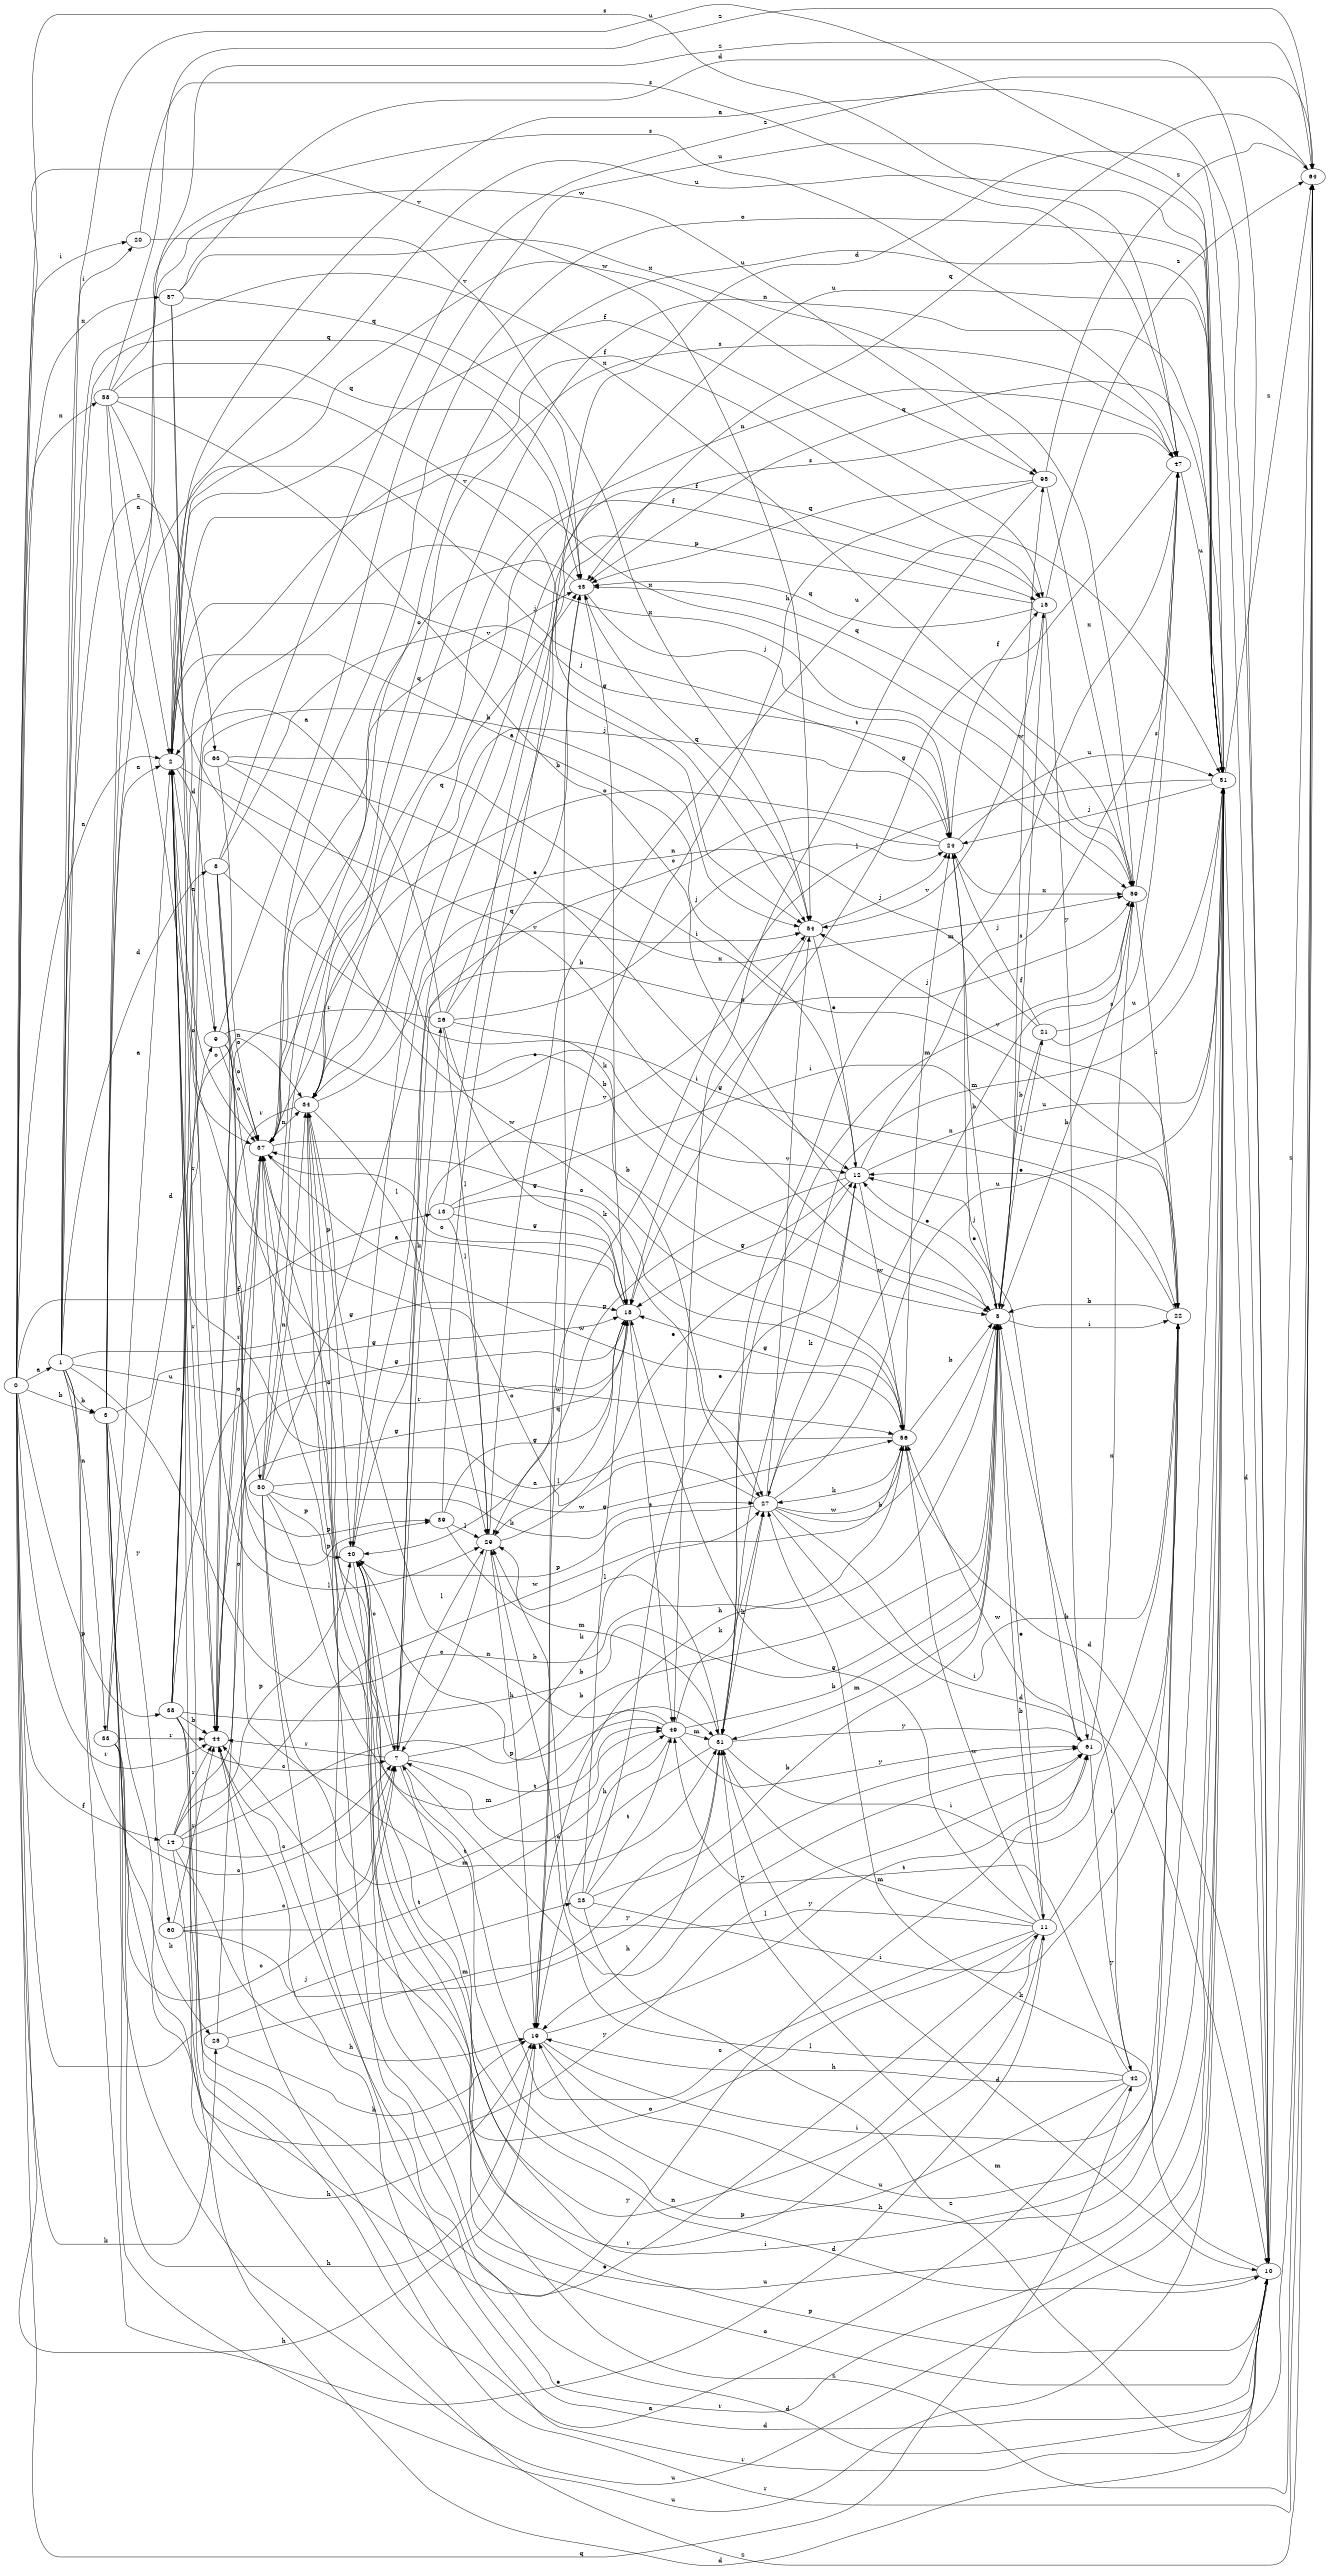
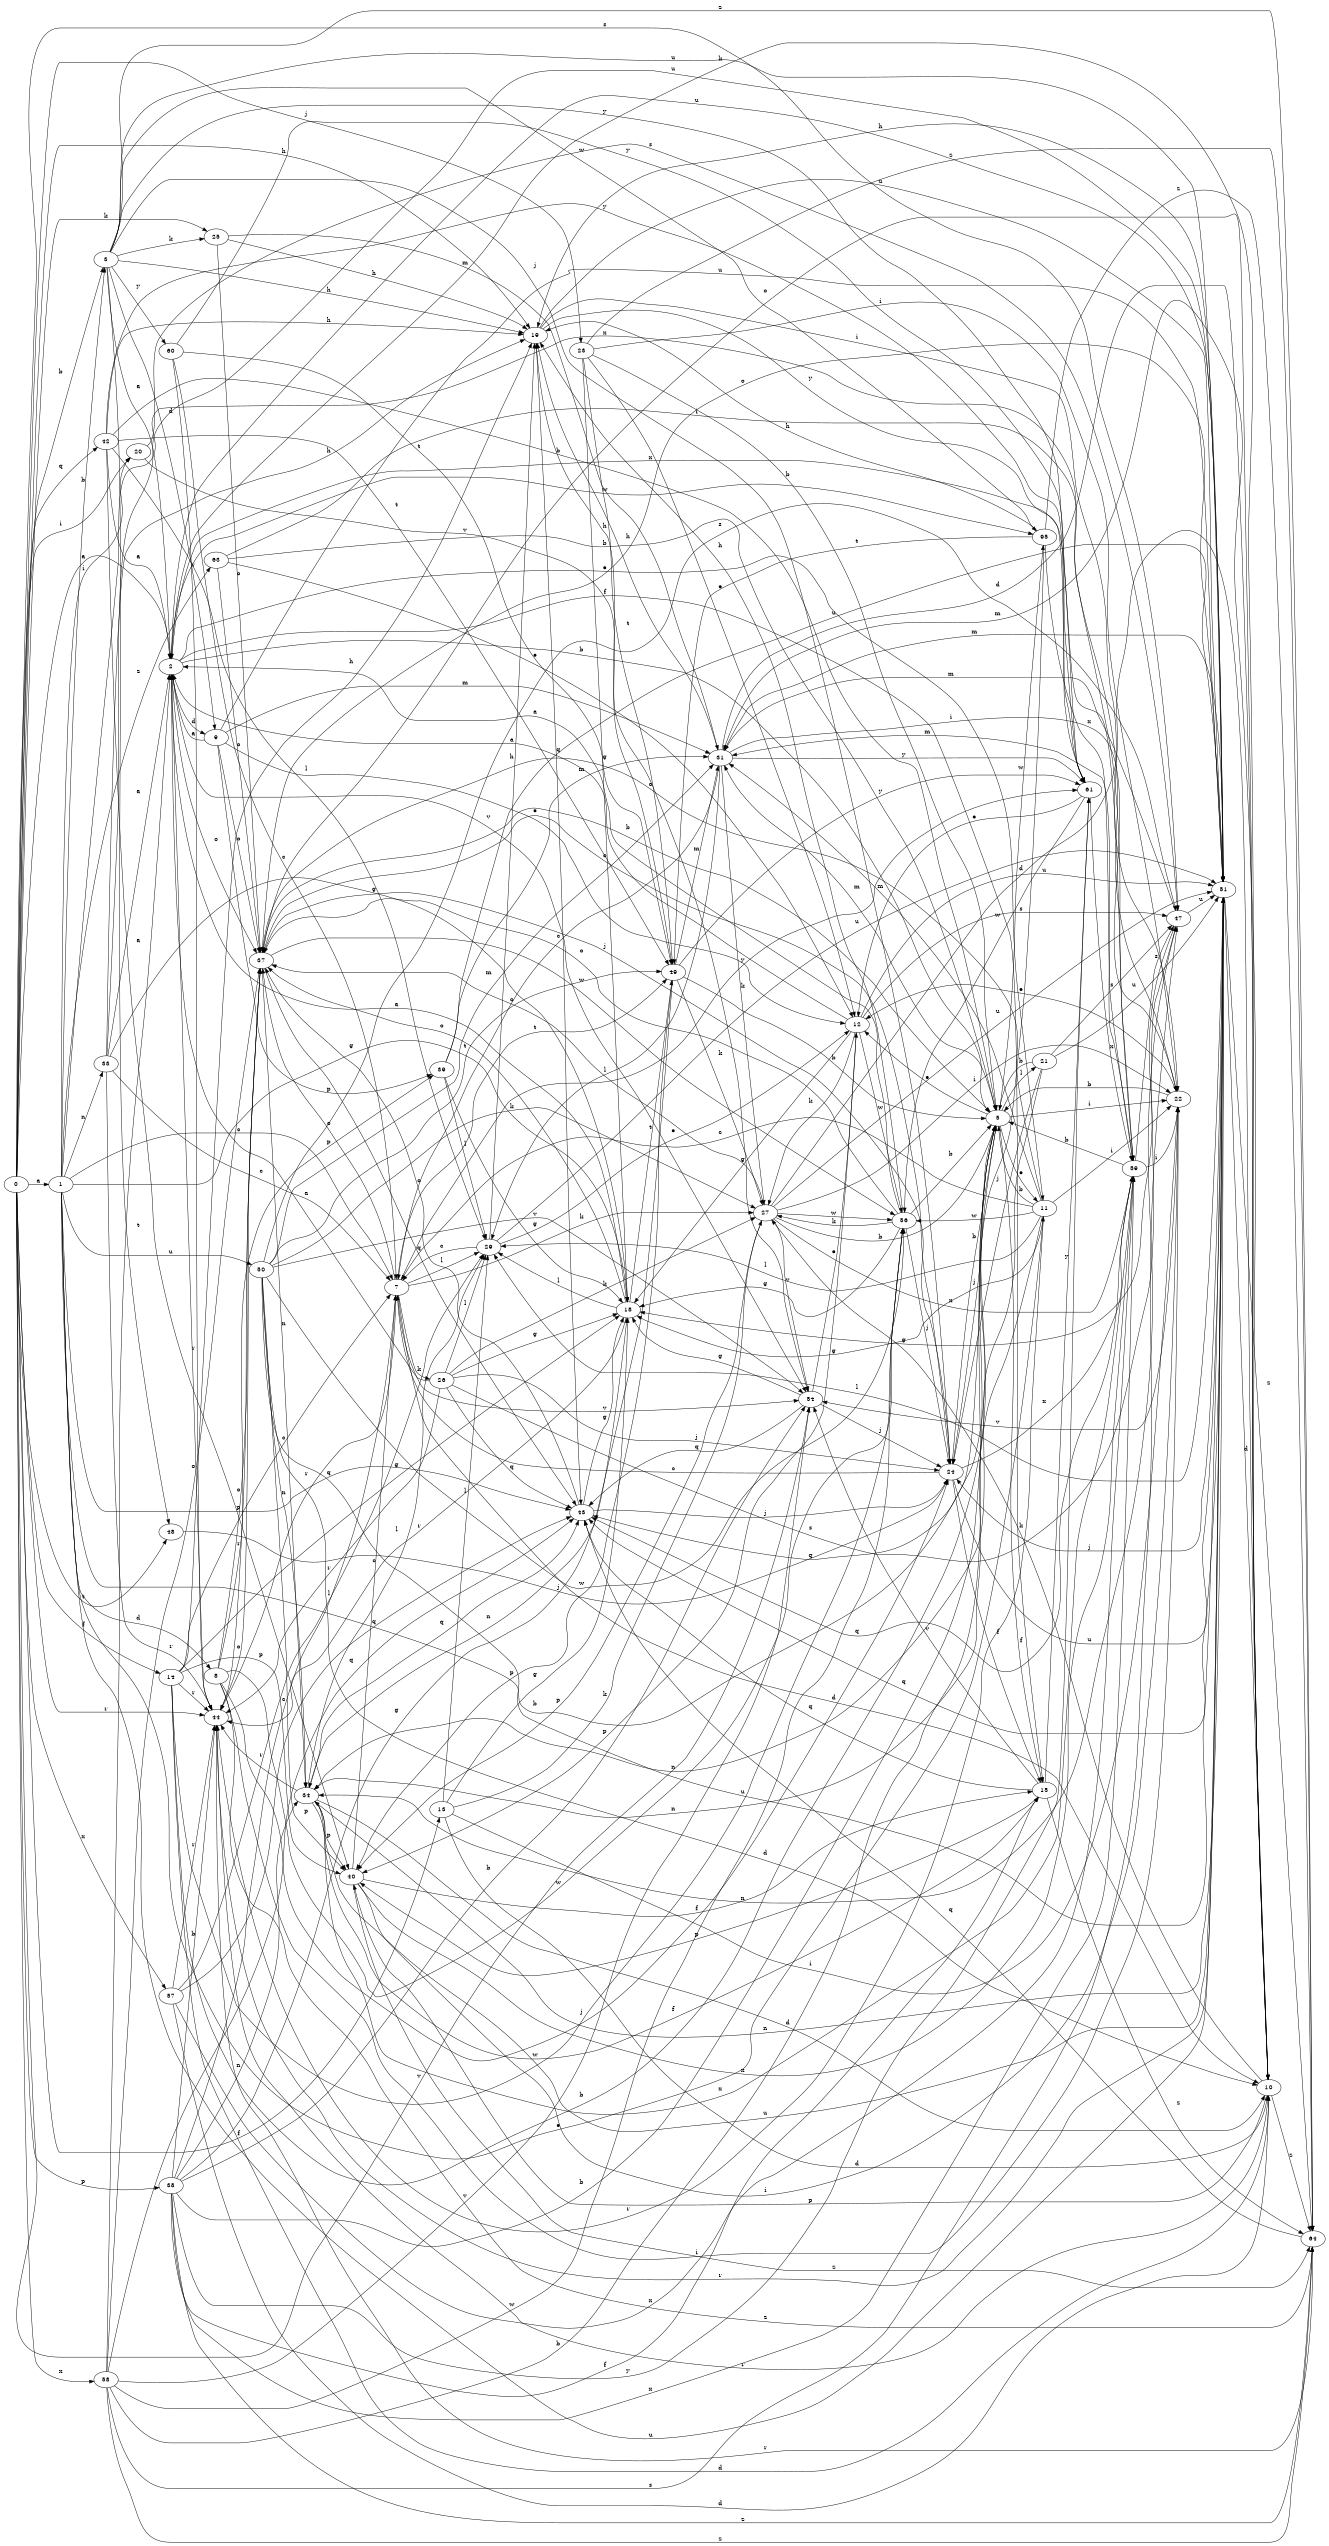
edge "10" -> "2": label "a" -> "k"
node "48": added
edge "56" -> "10": removed, label "d"
edge "61" -> "42": reversed
